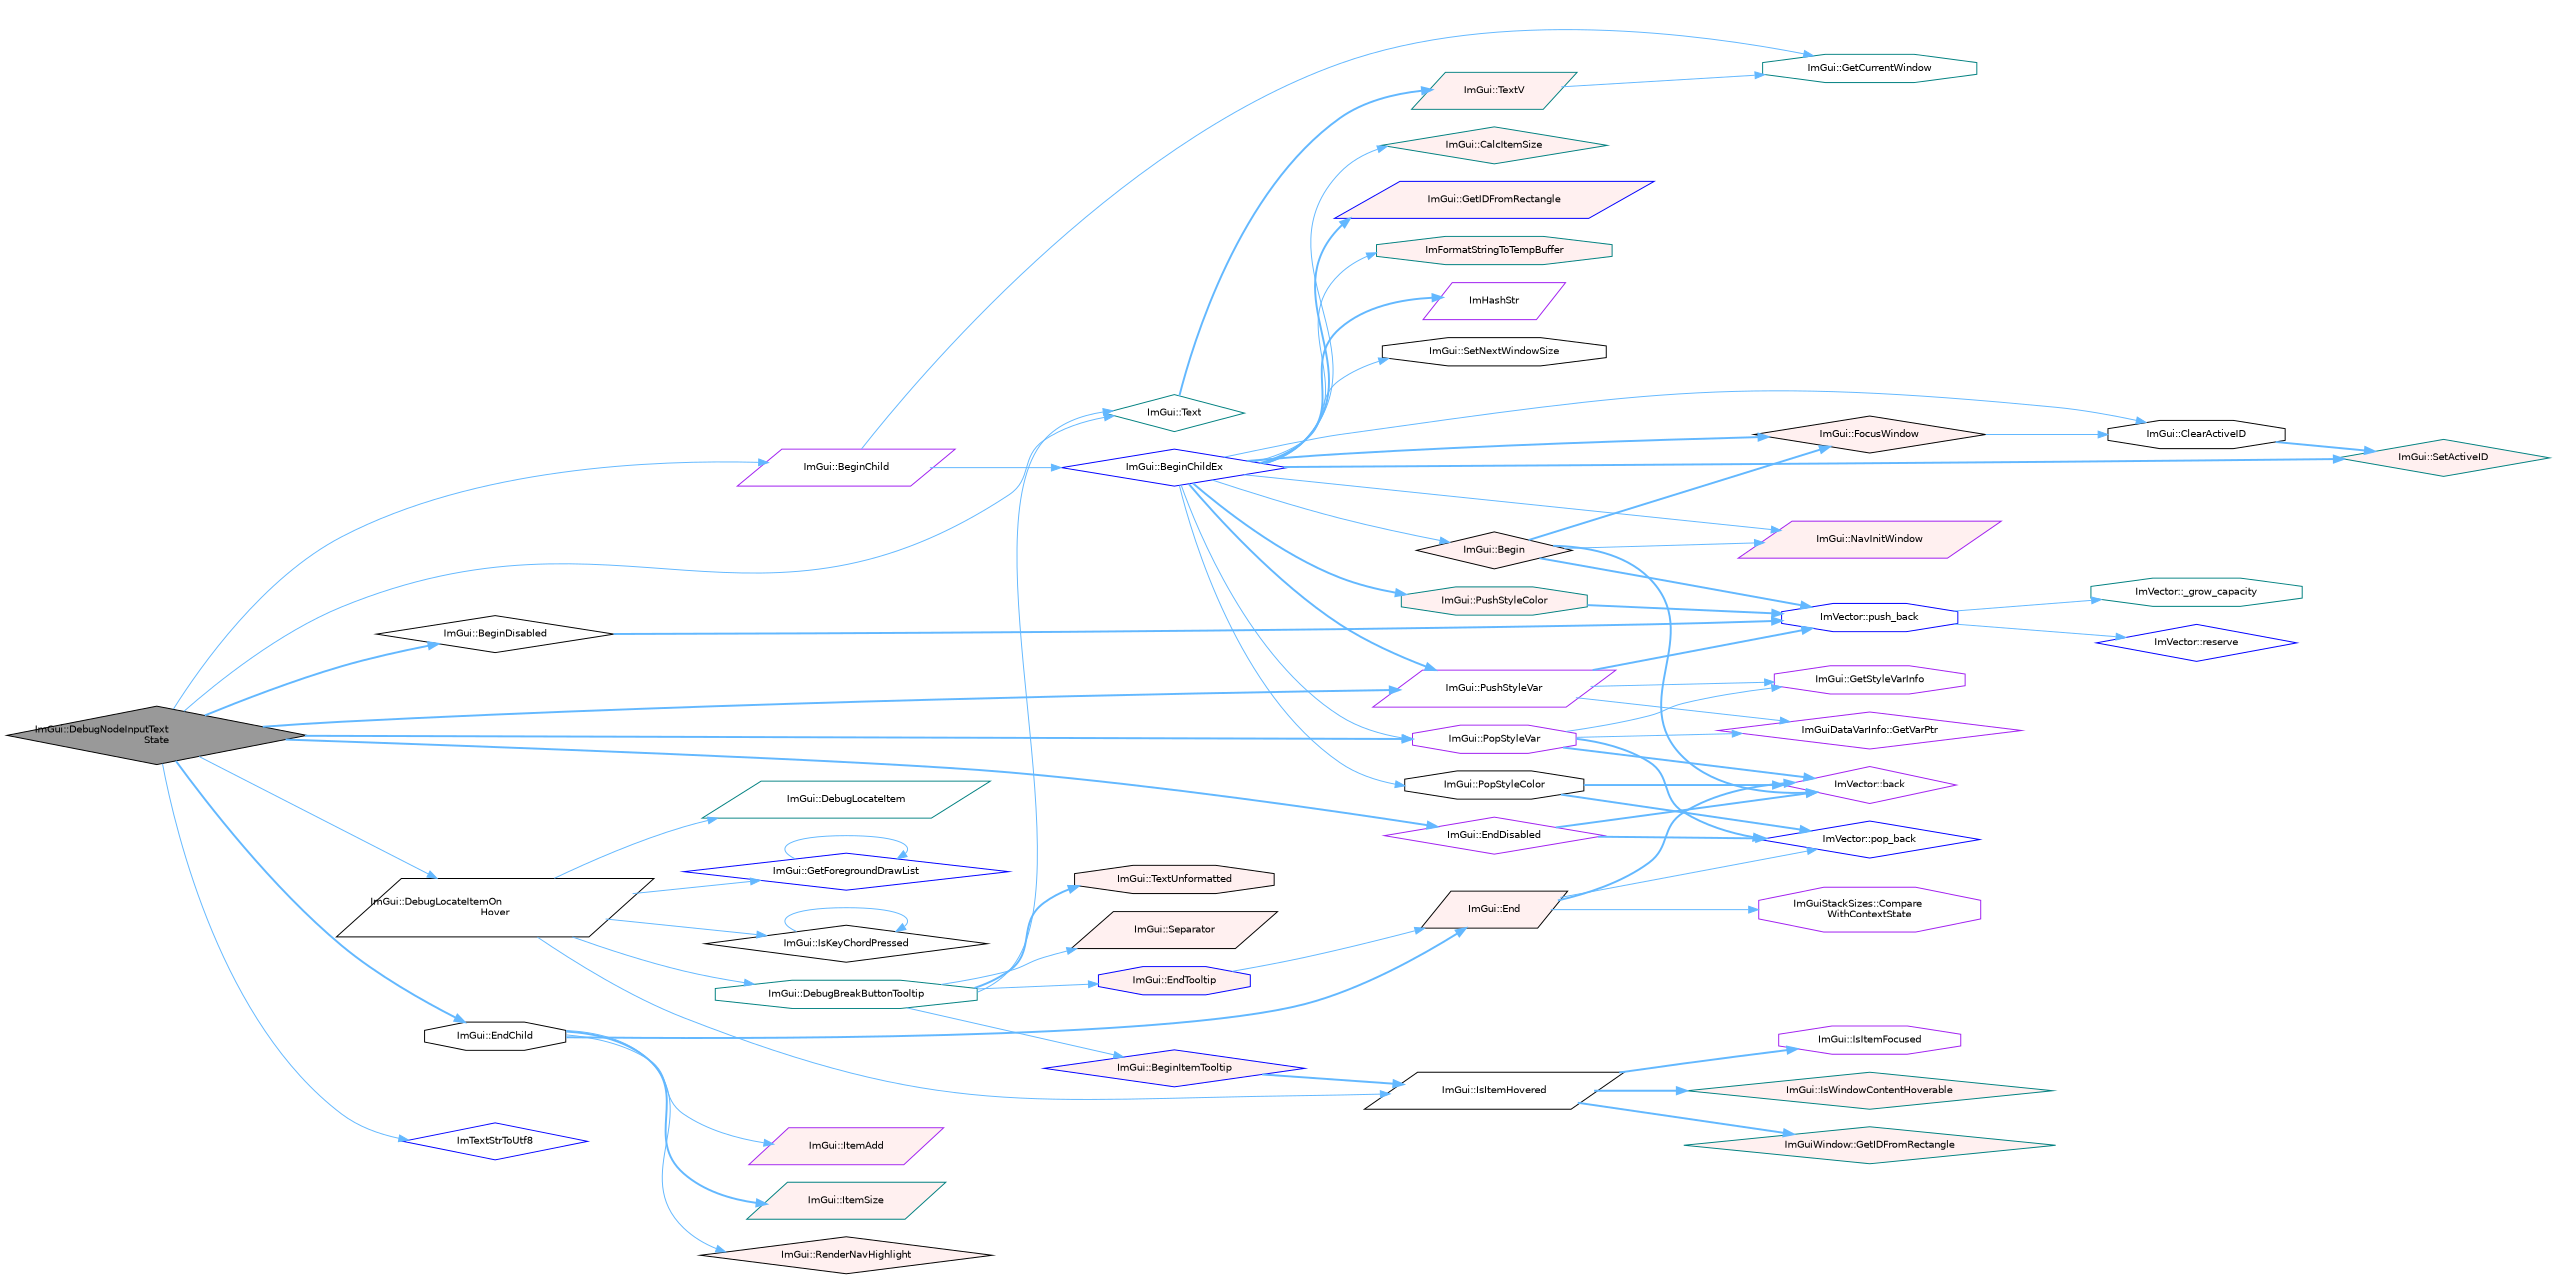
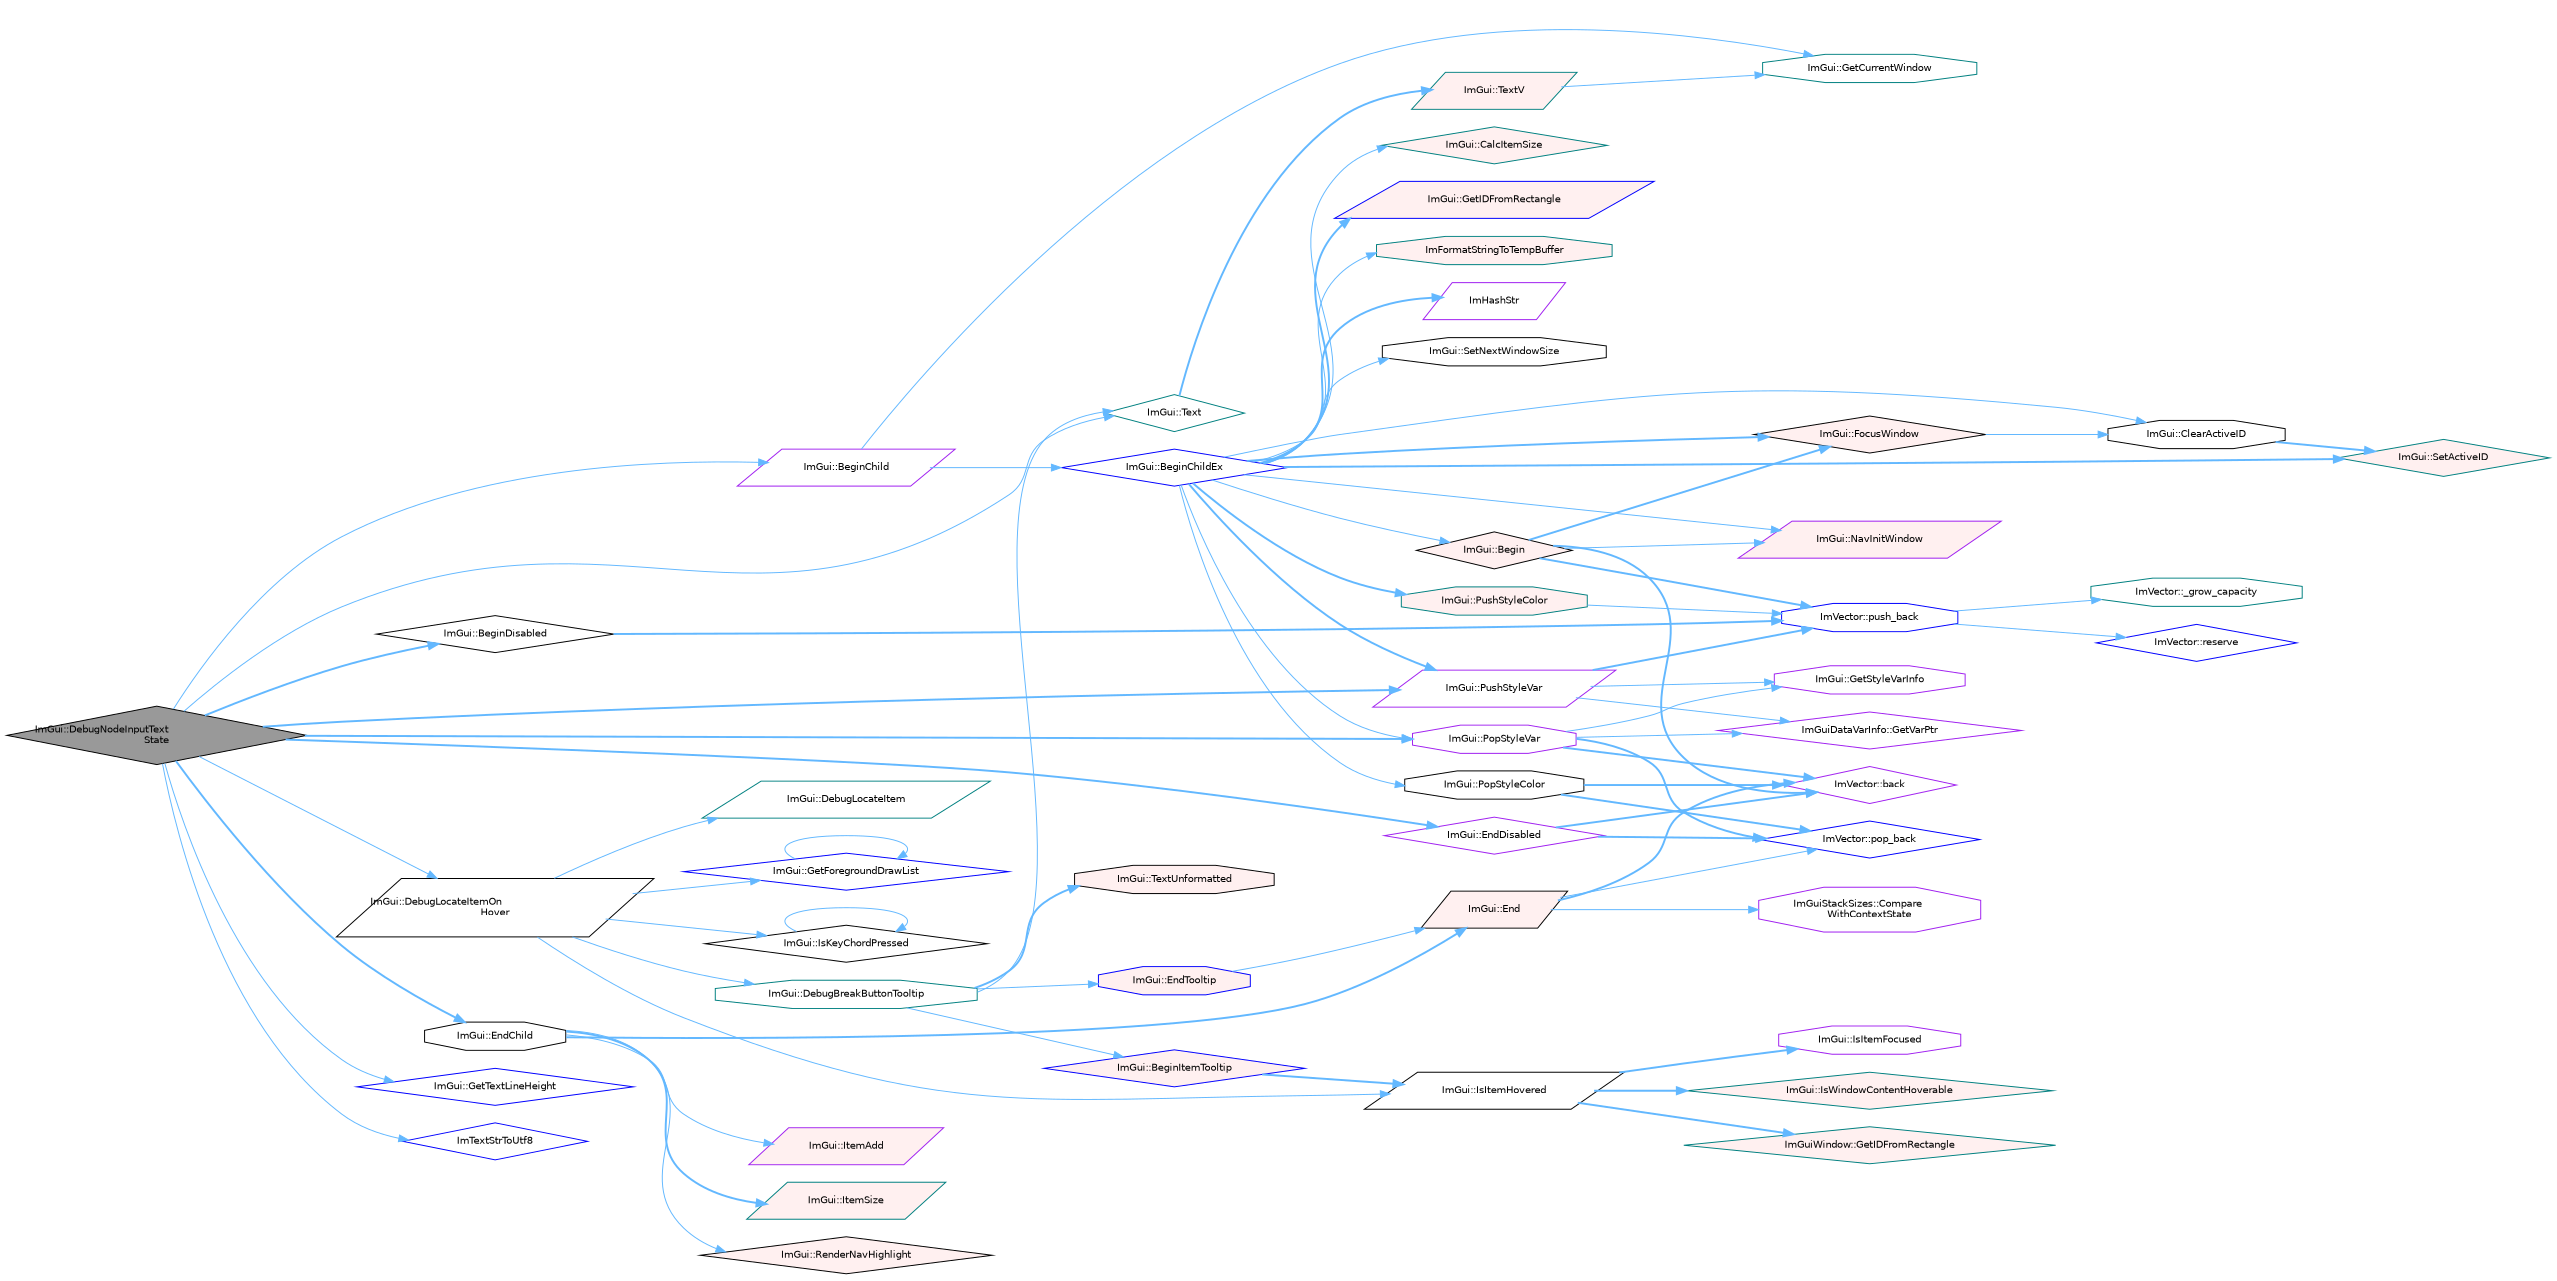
edge "ImGui::PushStyleColor" -> "ImVector::push_back": style bold -> solid
node "ImGui::Separator": removed
node "ImGui::GetTextLineHeight": added
